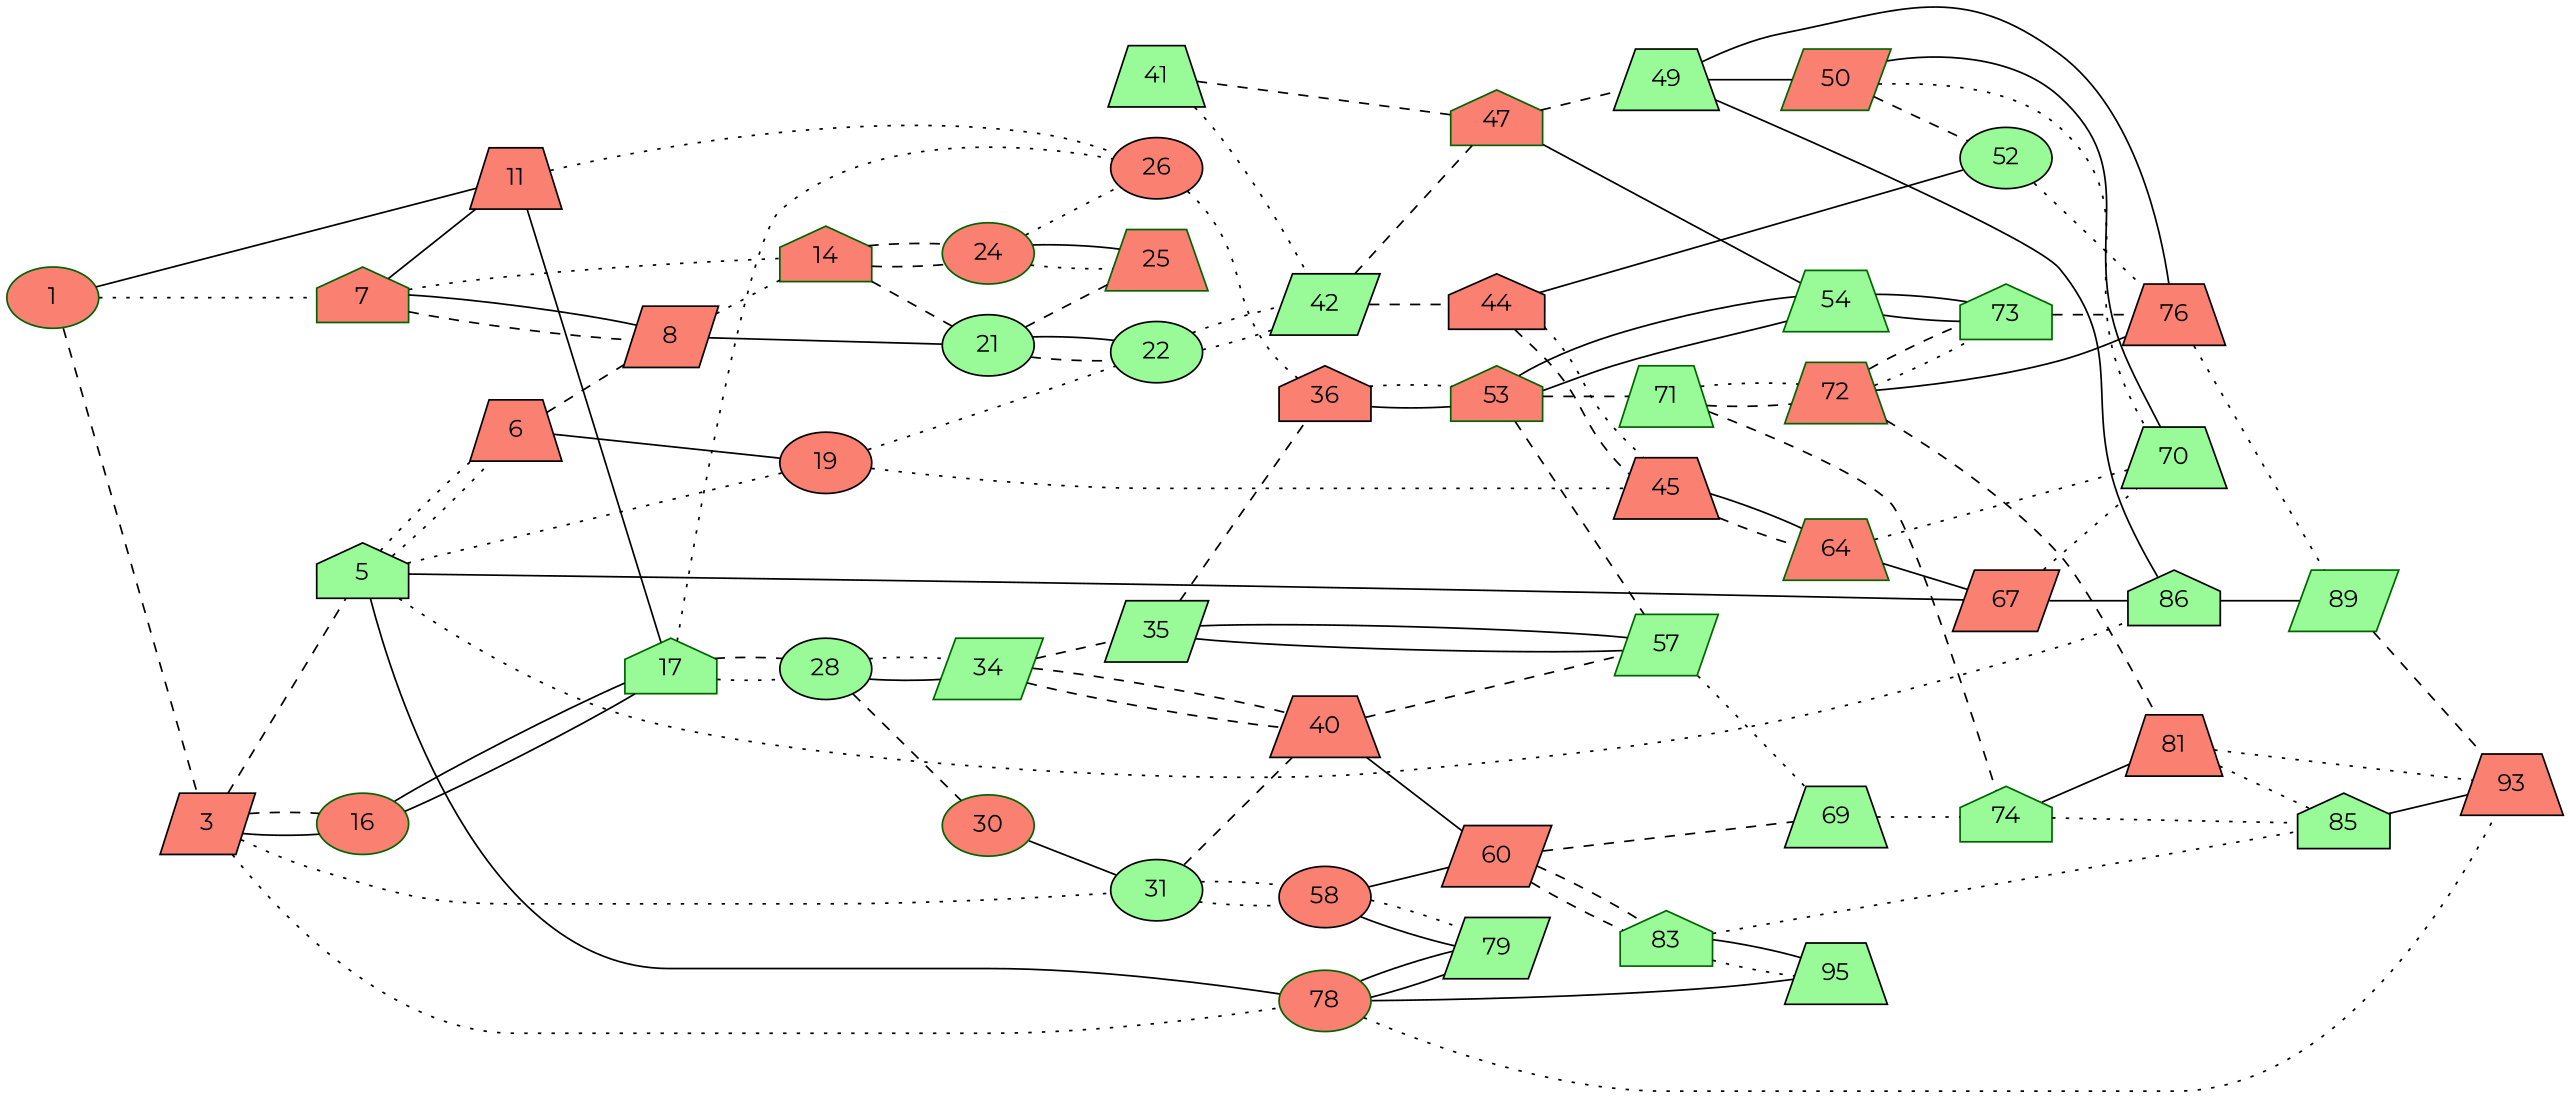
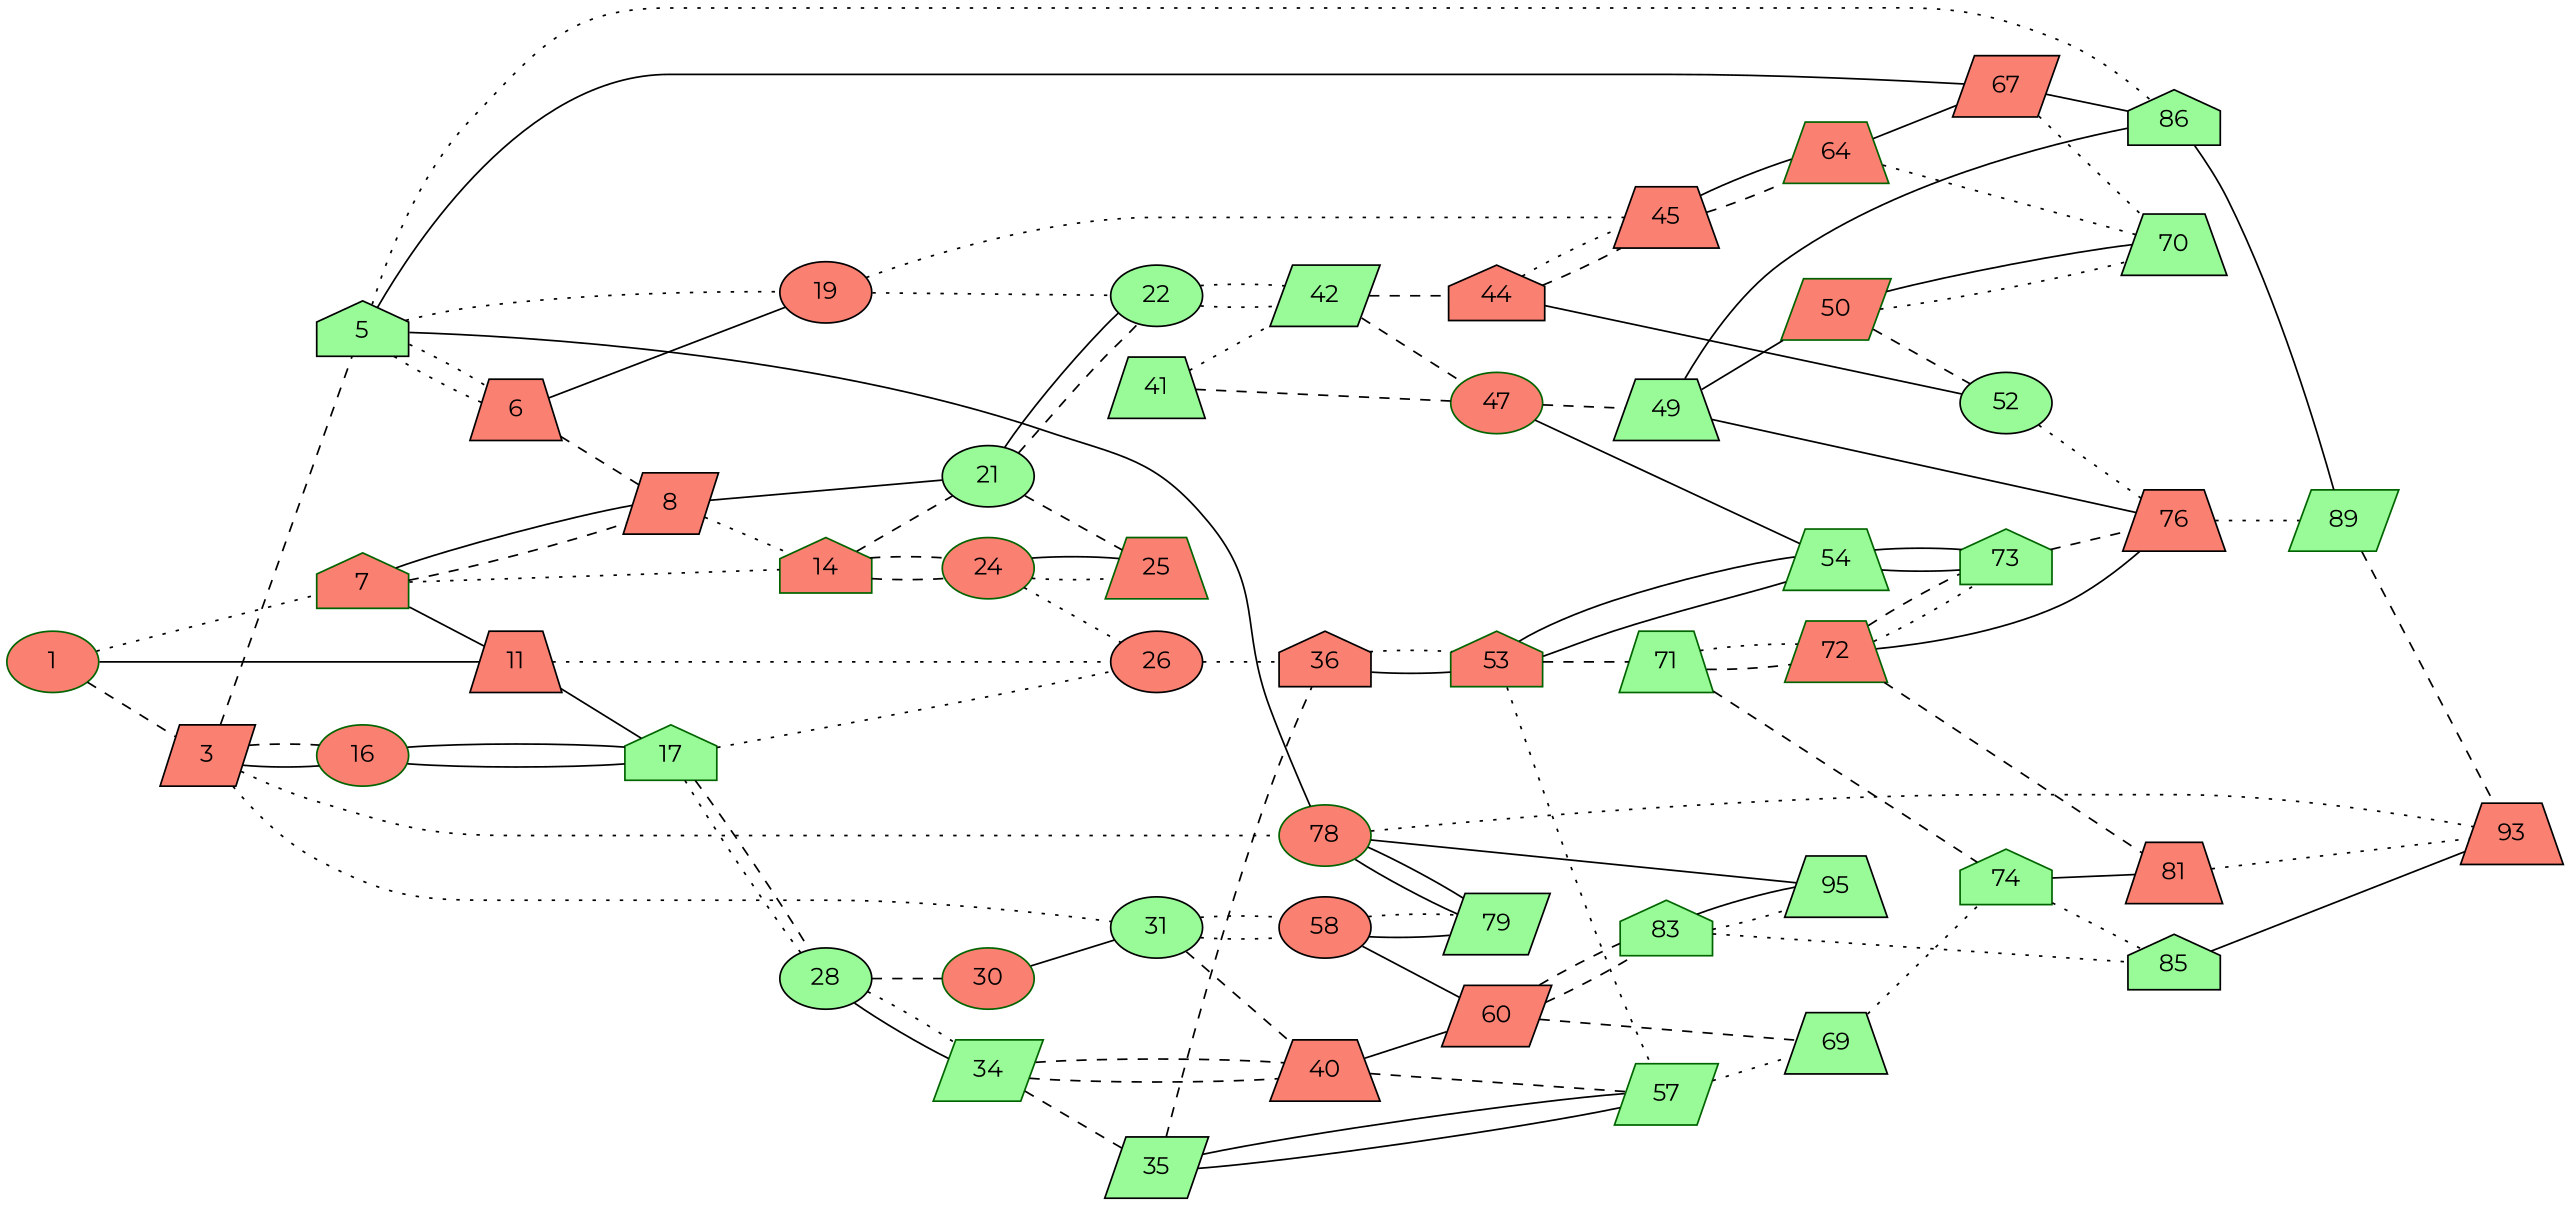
node "47": shape house -> ellipse
edge "53" -- "57": style dashed -> dotted
edge "81" -- "85": removed
